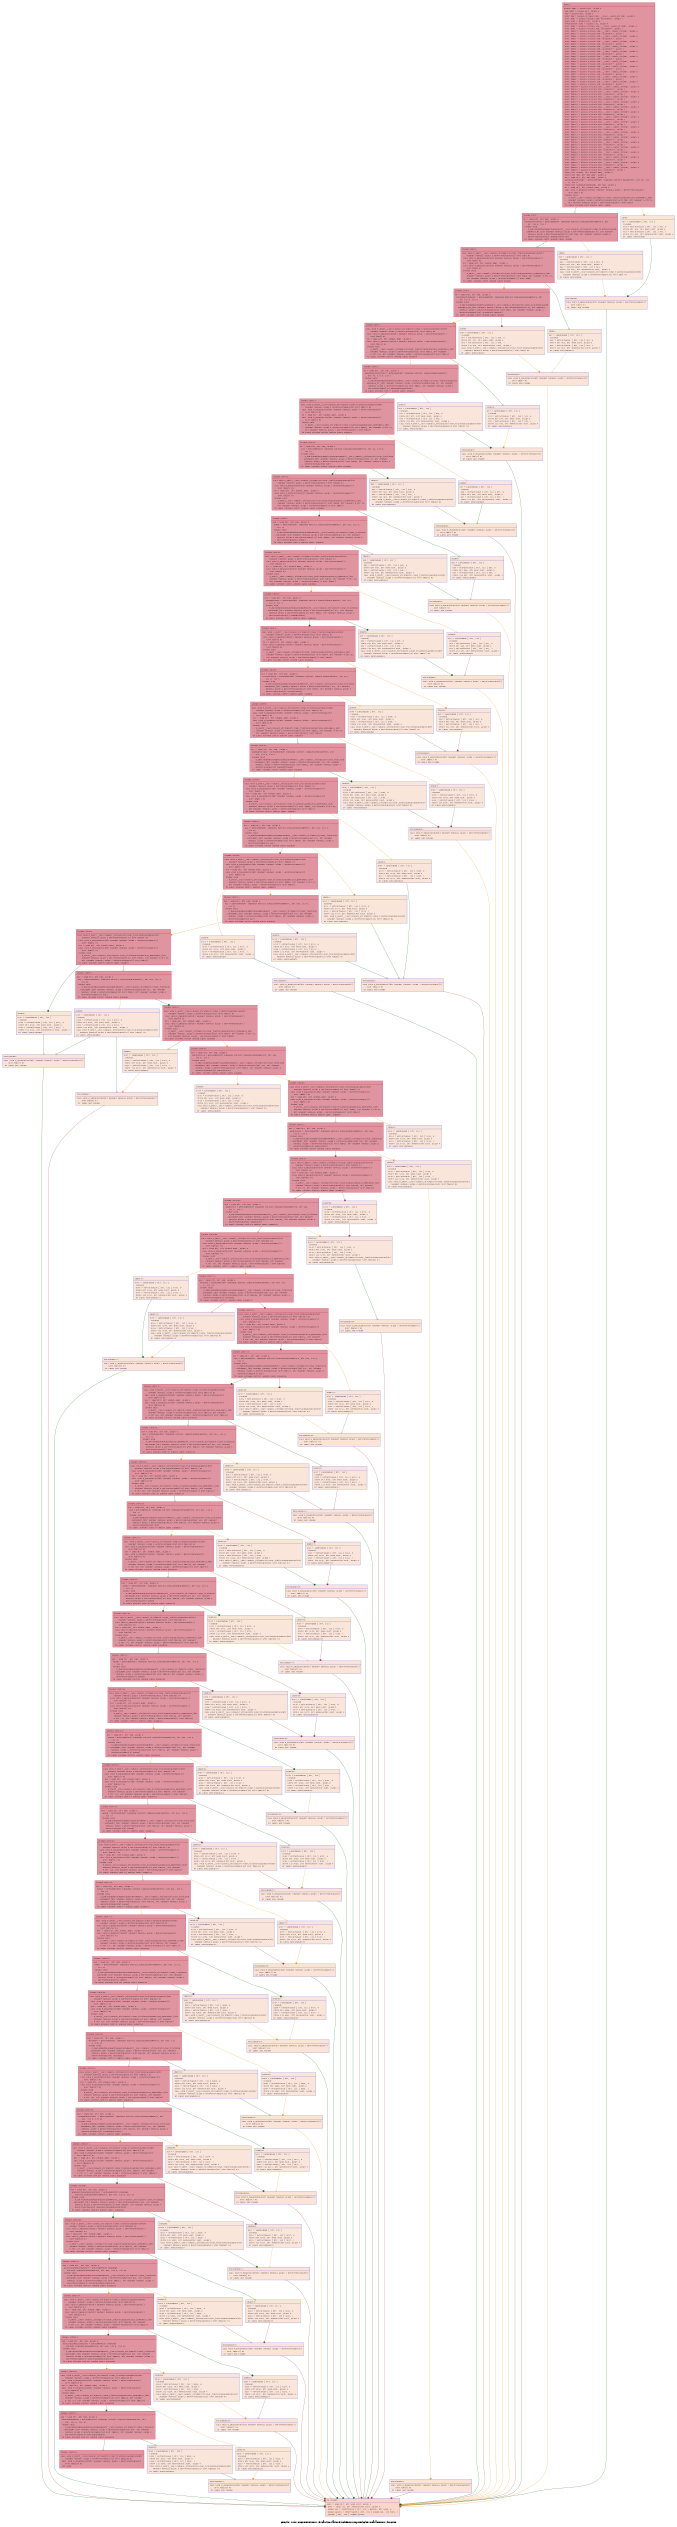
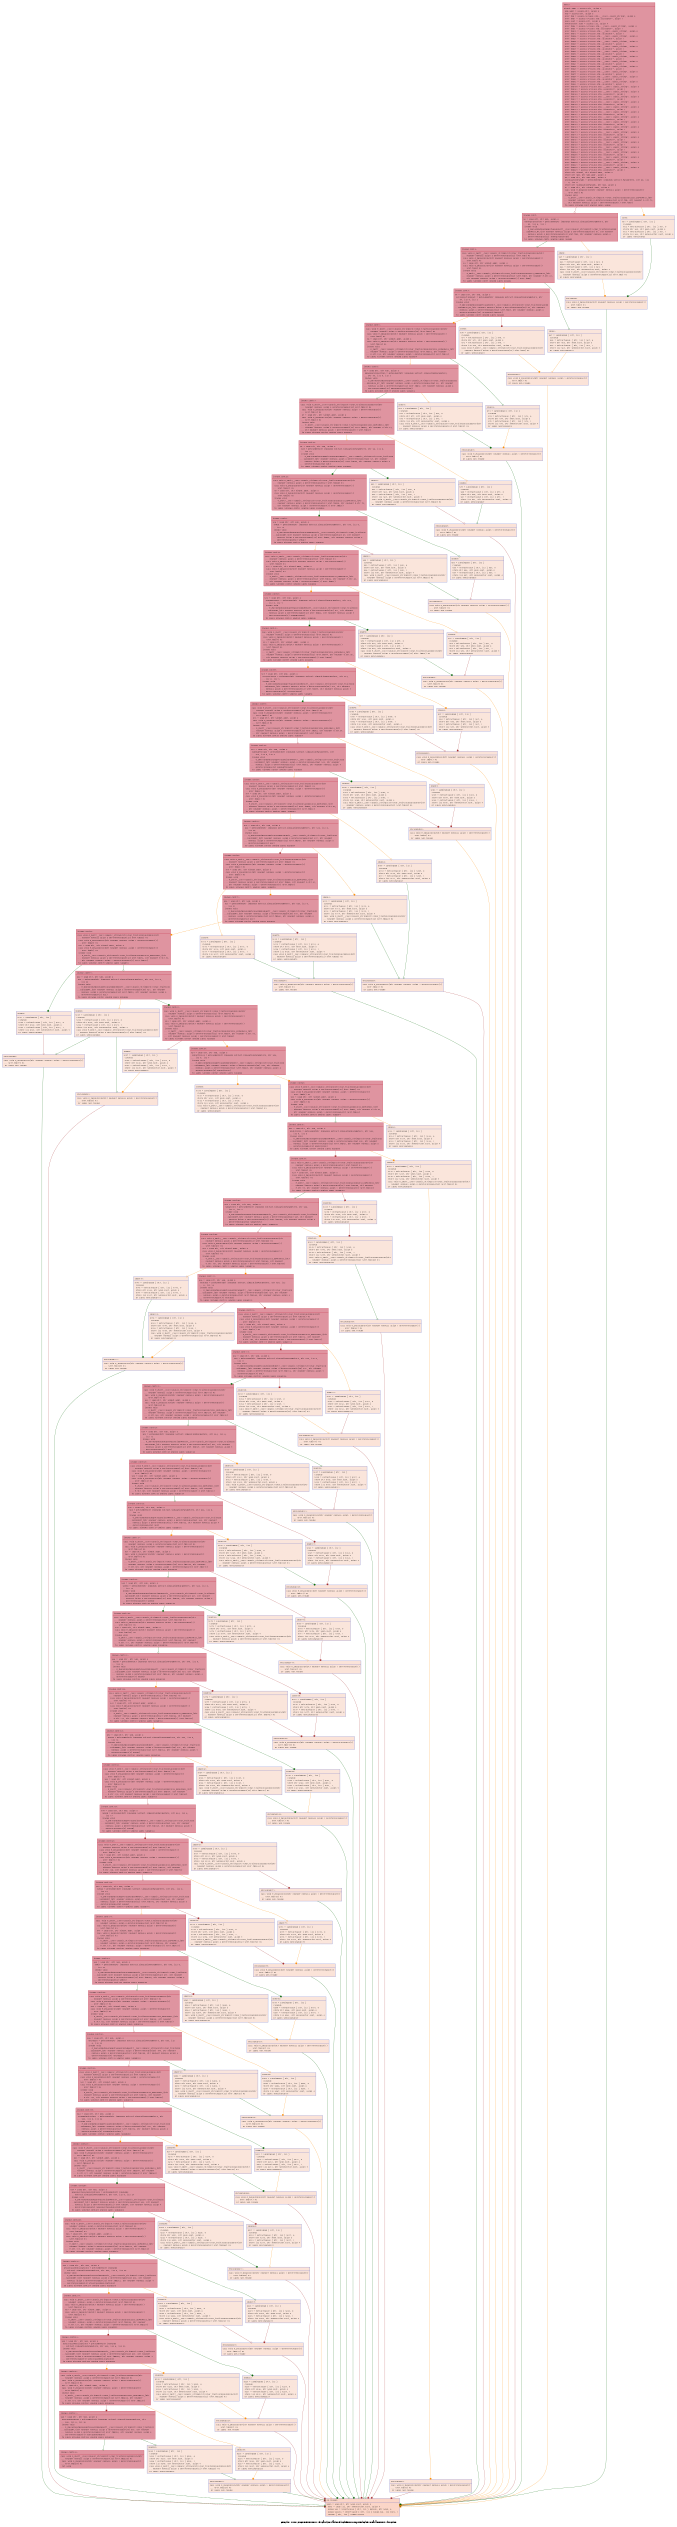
edge "lpad24:" -> "ehcleanup27:": arrowhead box -> odot
edge "lpad72:" -> "ehcleanup67:": now "lpad72:" -> "ehcleanup75:"
node "lpad166:": removed
edge "ehcleanup235:" -> "eh.resume:": added
